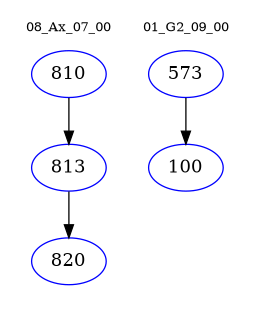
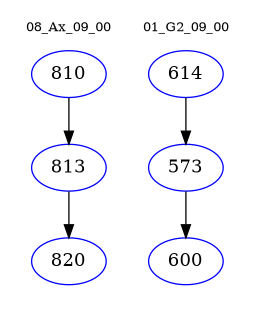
cluster "08_Ax_07_00": label "08_Ax_07_00" -> "08_Ax_09_00"
node "614": added
node "100": label "100" -> "600"
